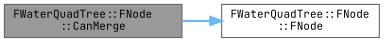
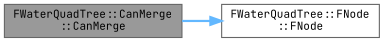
node "FWaterQuadTree::FNode ::CanMerge": label "FWaterQuadTree::FNode ::CanMerge" -> "FWaterQuadTree::CanMerge ::CanMerge"
